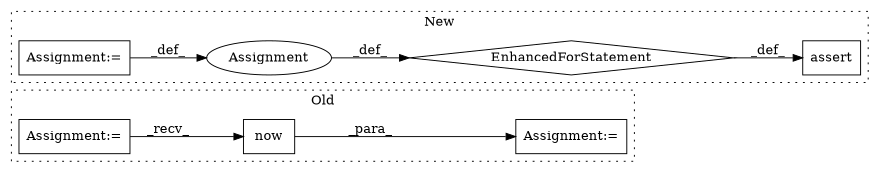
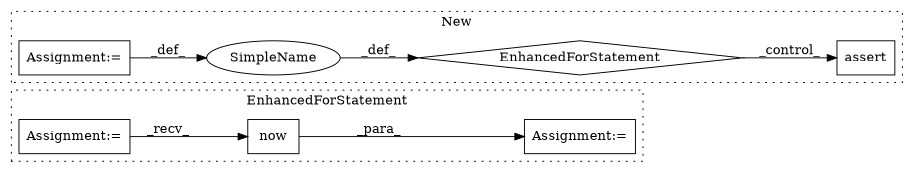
edge "EnhancedForStatement" -> "assert": label "_def_" -> "_control_"
node "Assignment": label "Assignment" -> "SimpleName"
cluster "Old": label "Old" -> "EnhancedForStatement"
